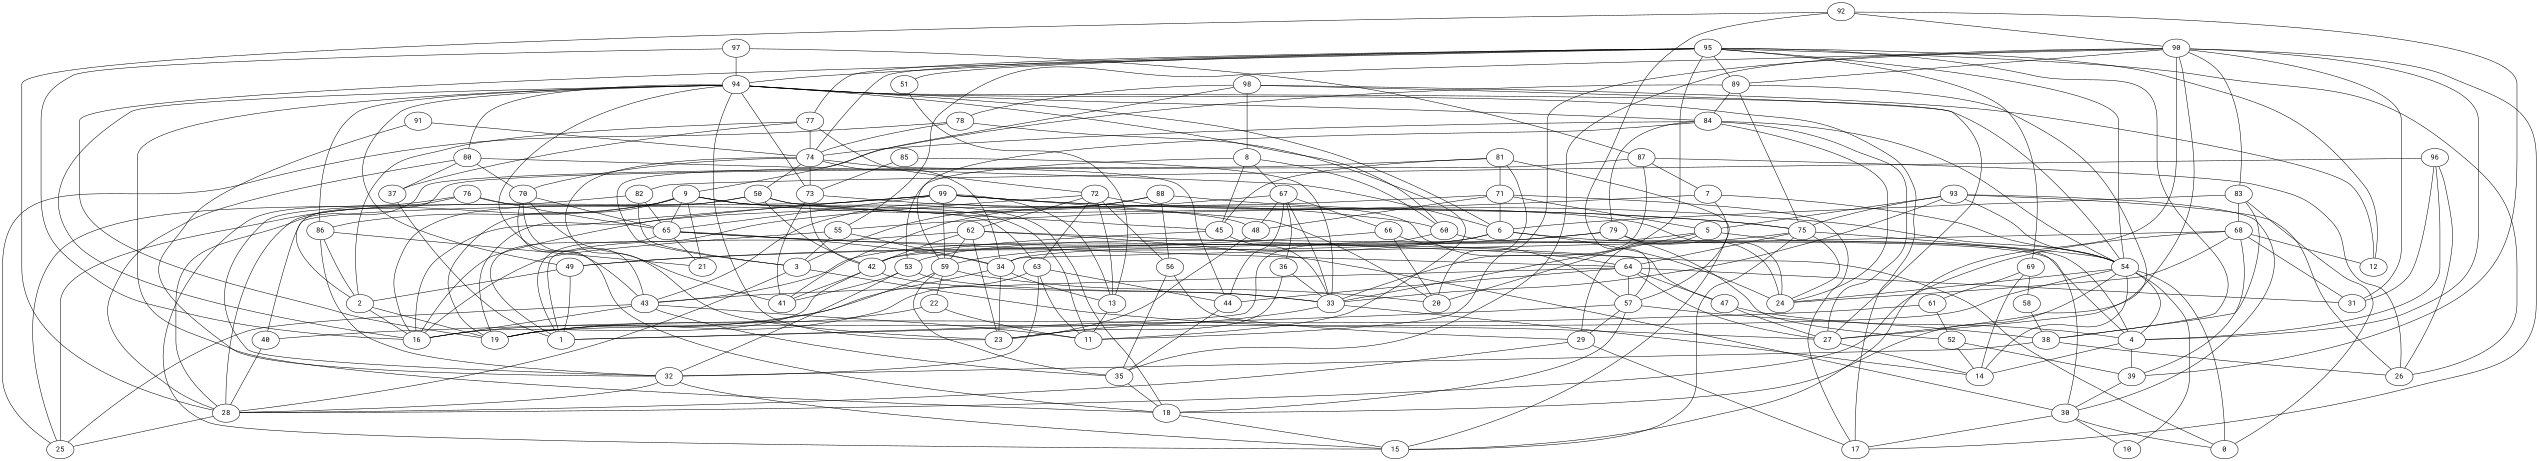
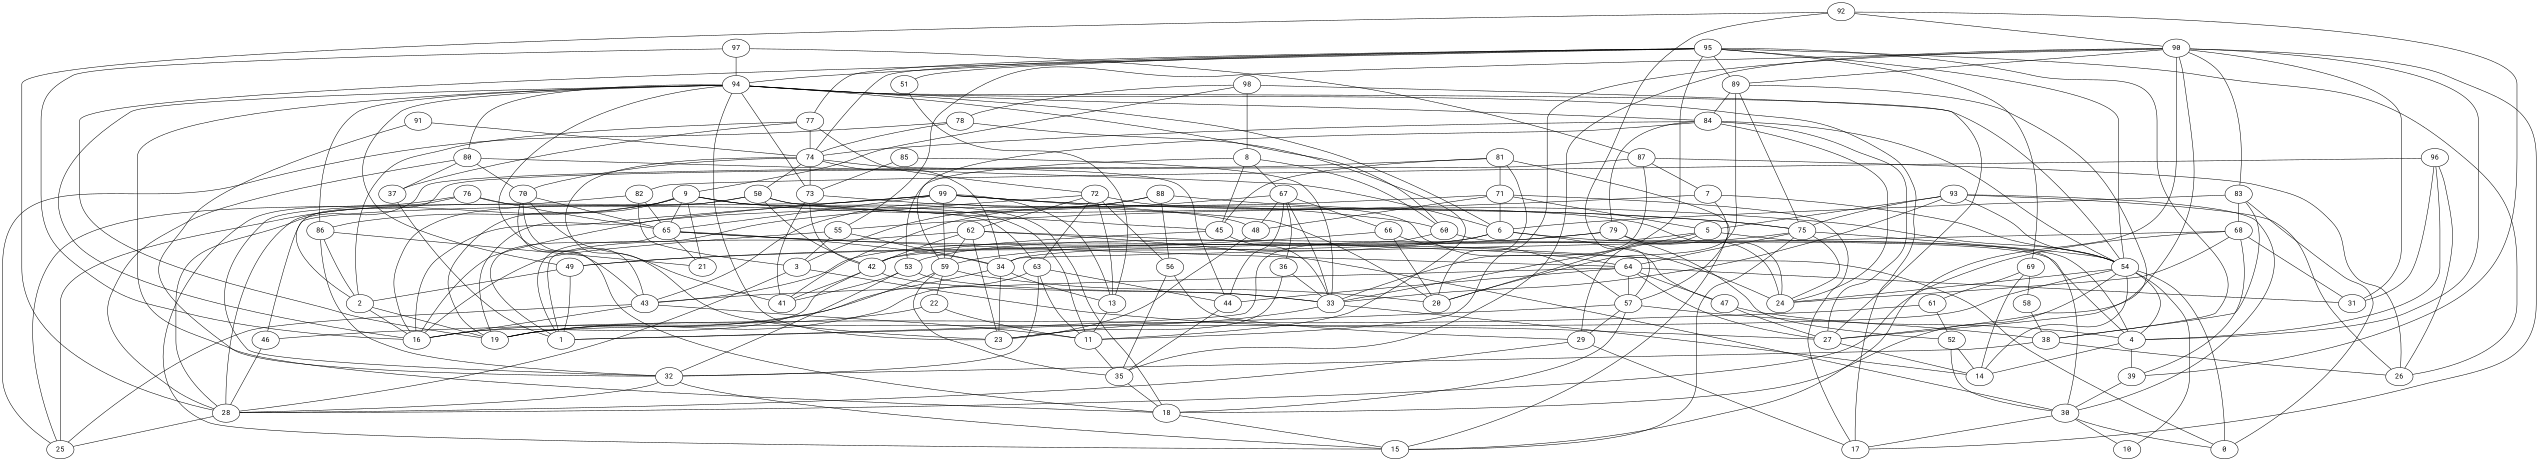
edge "89" -- "3": now "89" -- "20"
node "12": removed
node "40": label "40" -> "46"
edge "43" -- "35": now "11" -- "35"
edge "52" -- "39": now "52" -- "30"
